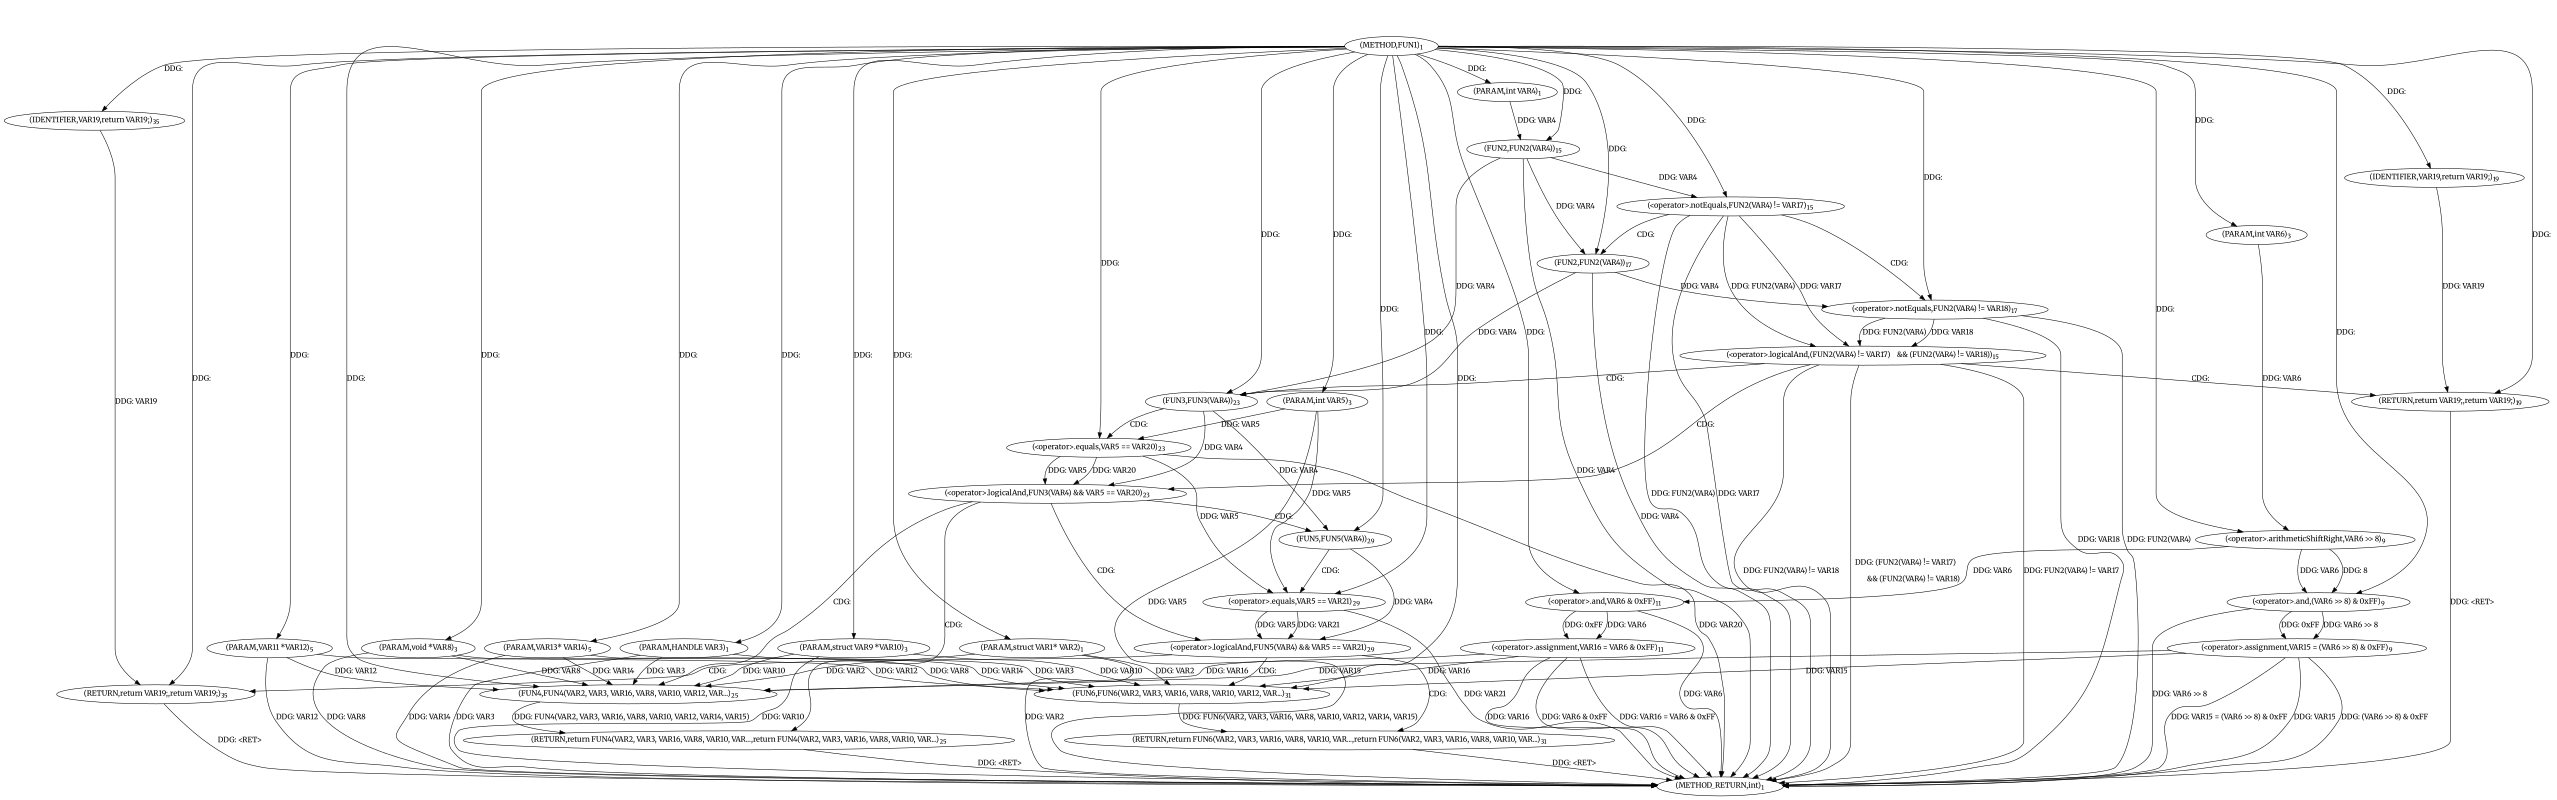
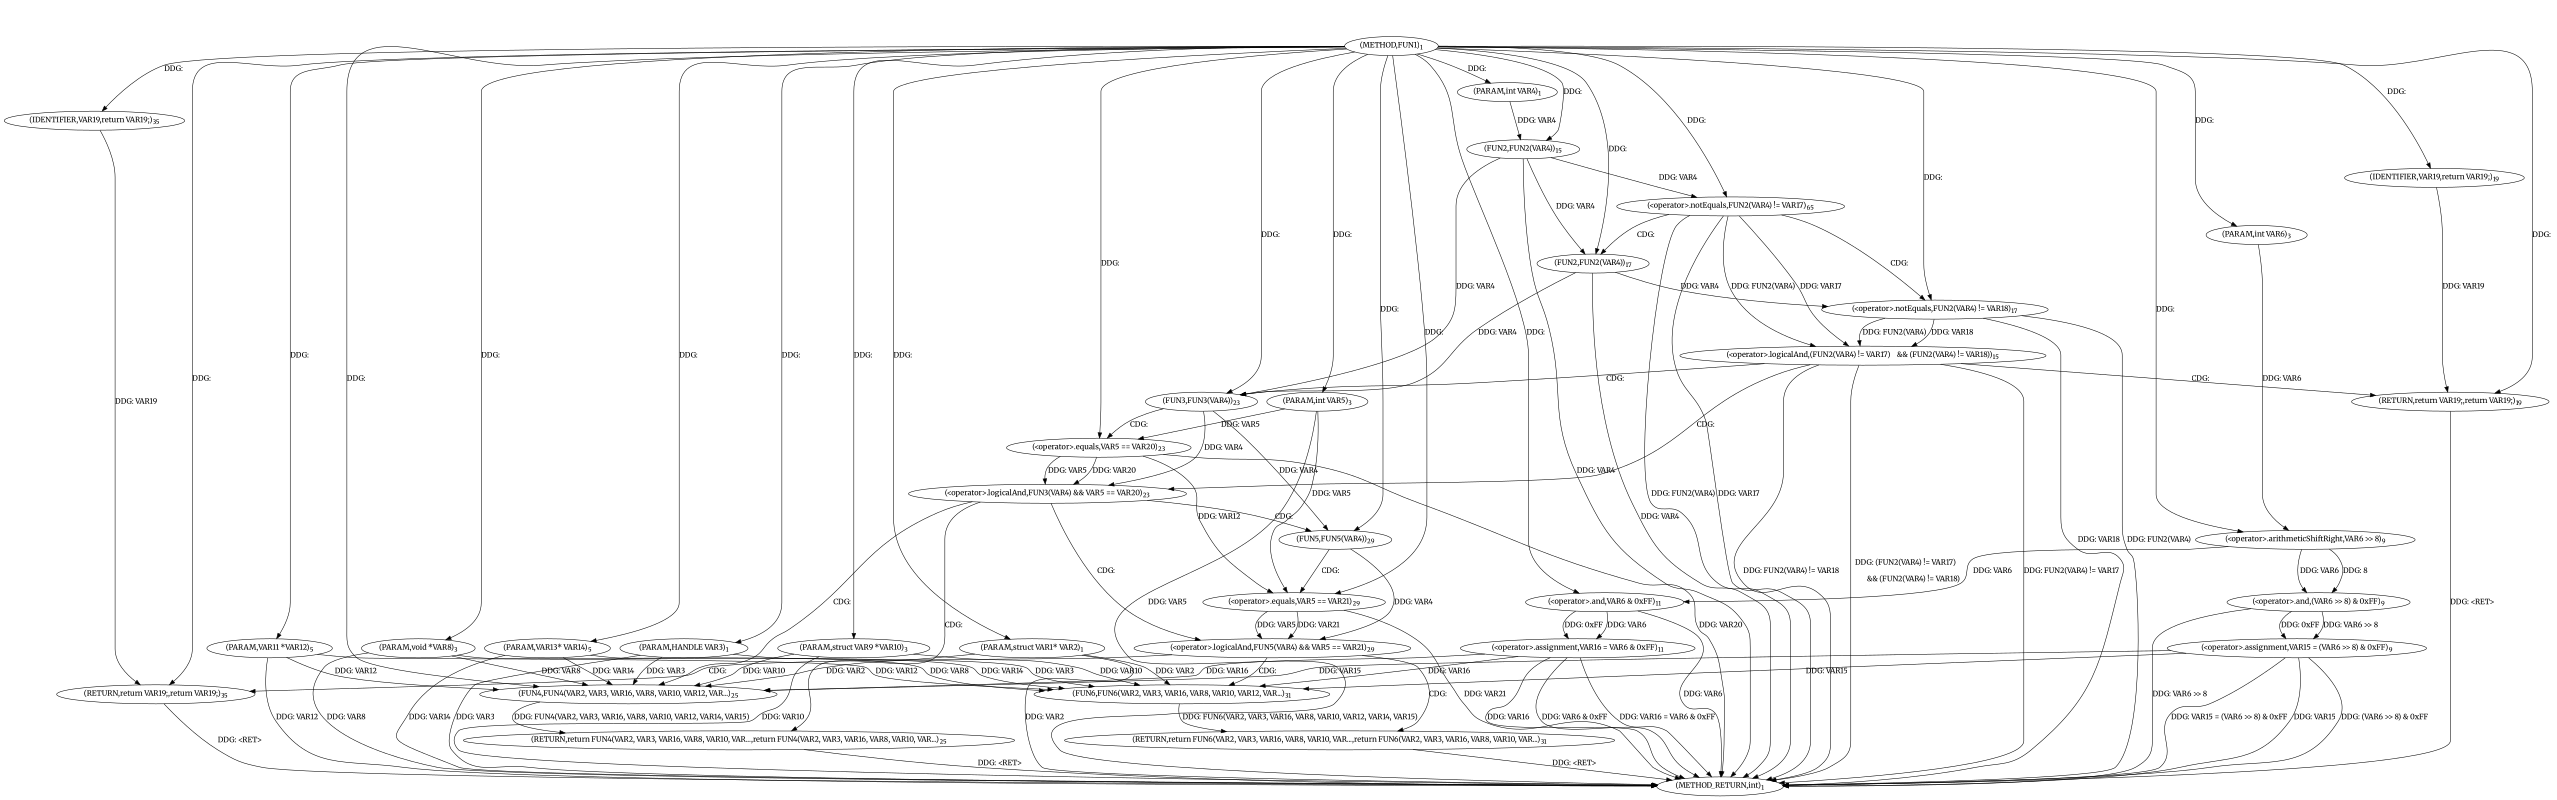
edge "(METHOD,FUN1)" -> "(<operator>.and,(VAR6 >> 8) & 0xFF)": removed, label "DDG:"
node "(<operator>.notEquals,FUN2(VAR4) != VAR17)": text "15" -> "65"
edge "(METHOD,FUN1)" -> "(FUN6,FUN6(VAR2, VAR3, VAR16, VAR8, VAR10, VAR12, VAR...)": removed, label "DDG:"
edge "(<operator>.equals,VAR5 == VAR20)" -> "(<operator>.equals,VAR5 == VAR21)": label "DDG: VAR5" -> "DDG: VAR12"
